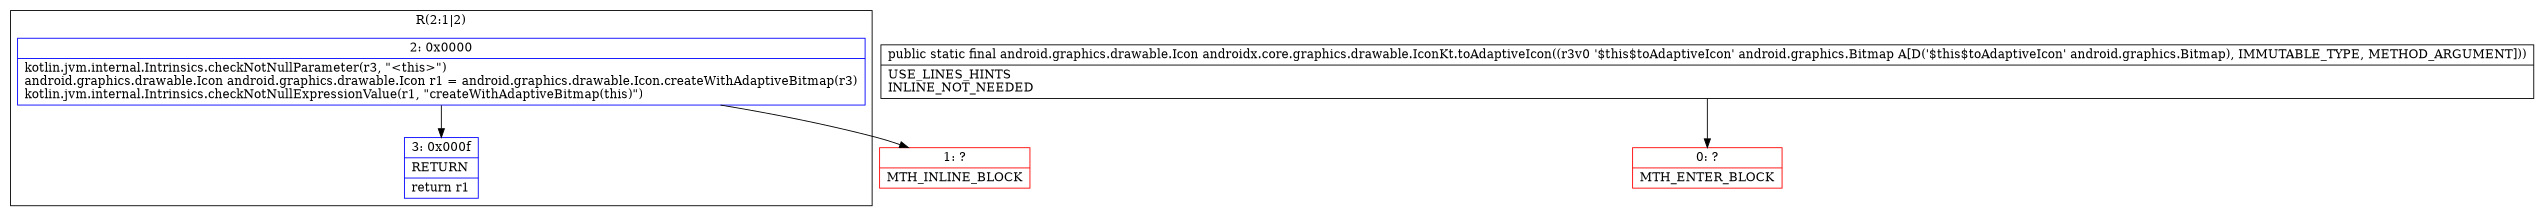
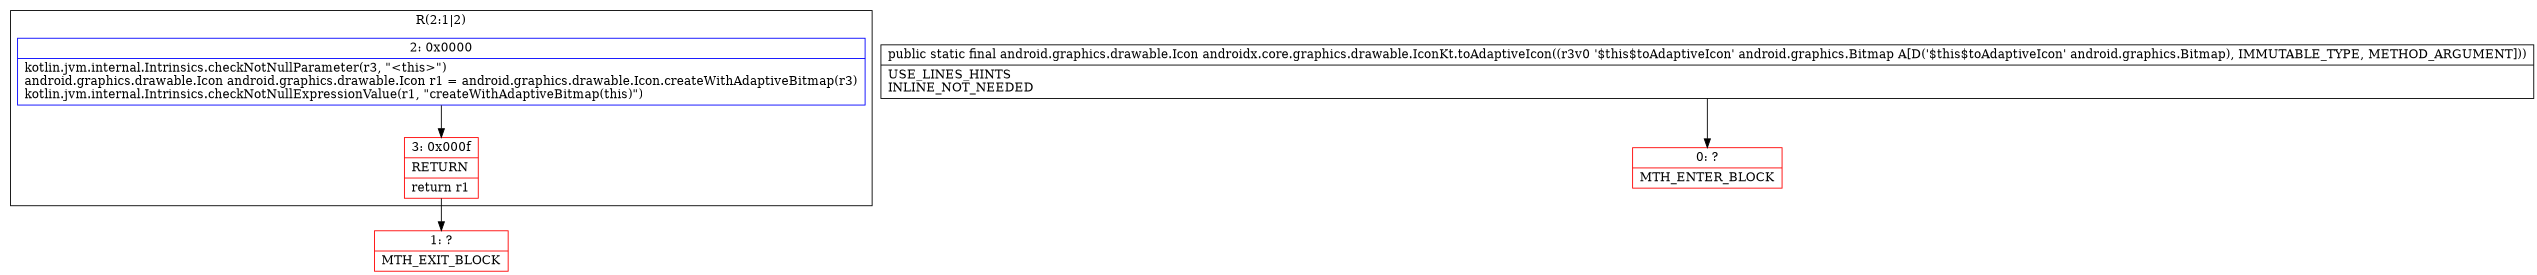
edge "2: 0x0000" -> "1: ?": now "3: 0x000f" -> "1: ?"
node "3: 0x000f": color blue -> red
node "1: ?": text "MTH_INLINE_BLOCK" -> "MTH_EXIT_BLOCK"
